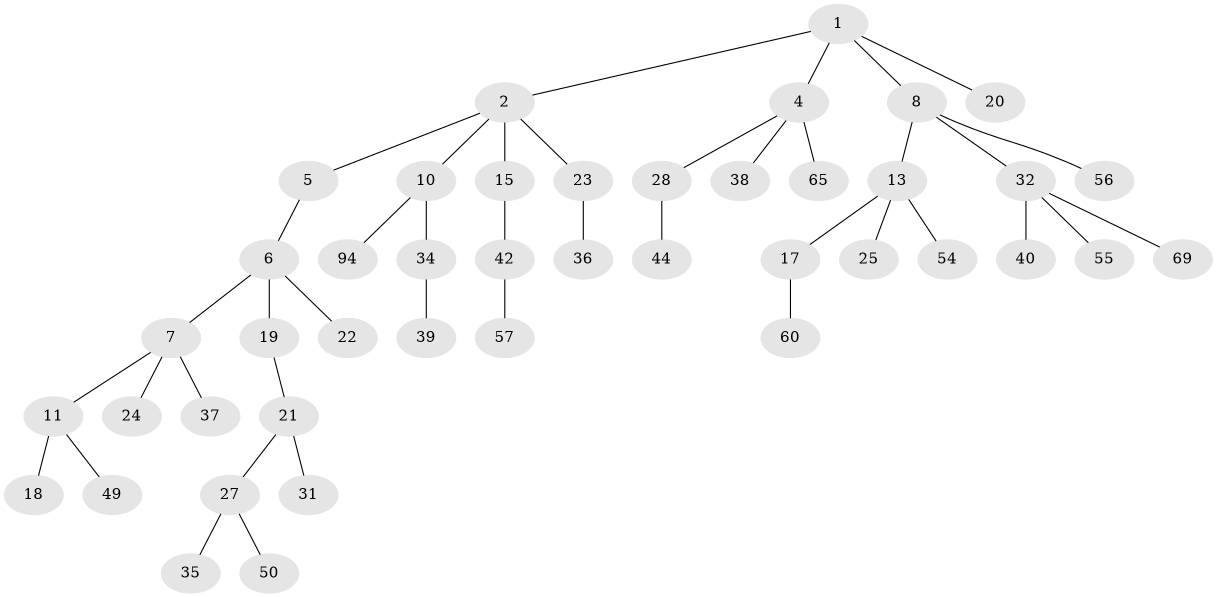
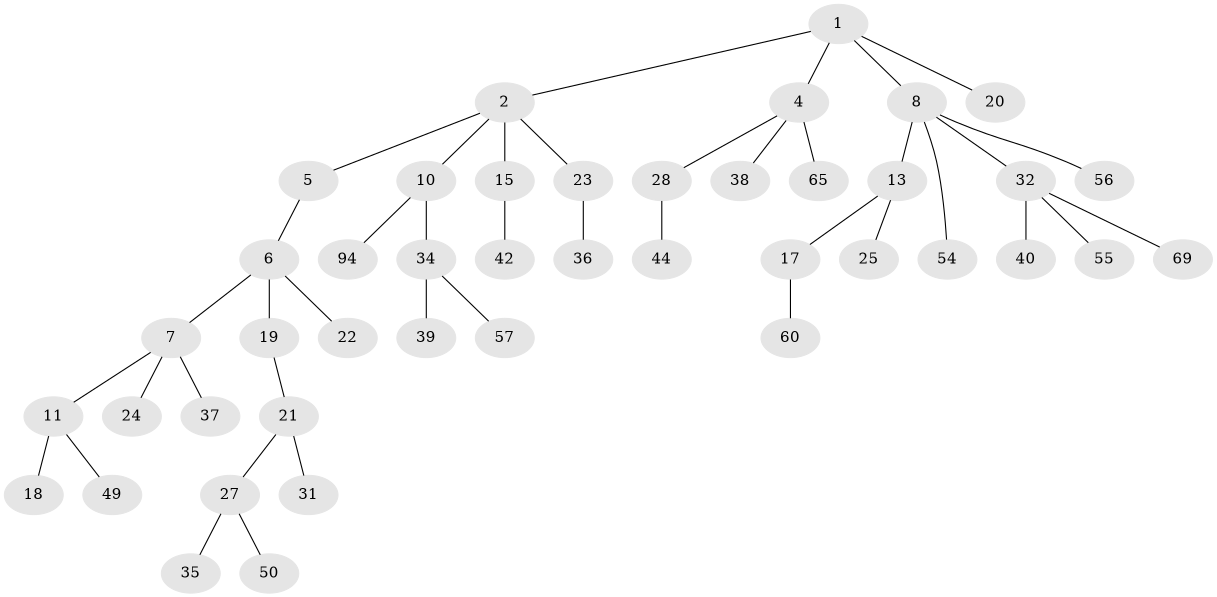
edge "13" -- "54": now "8" -- "54"
edge "42" -- "57": now "34" -- "57"
